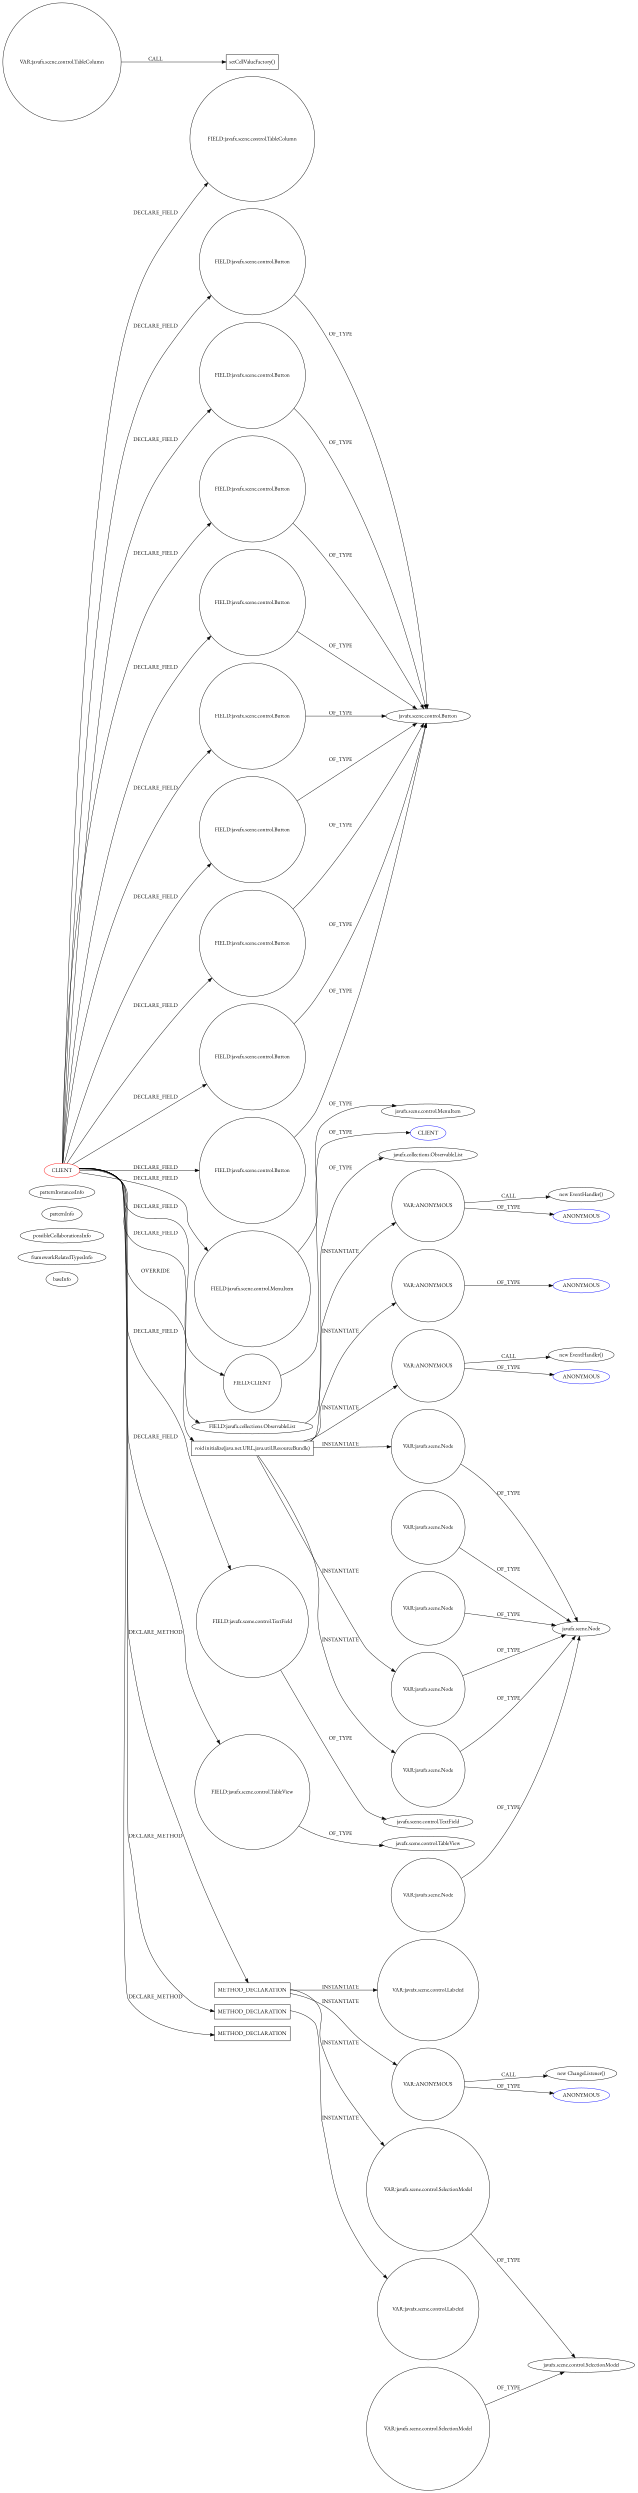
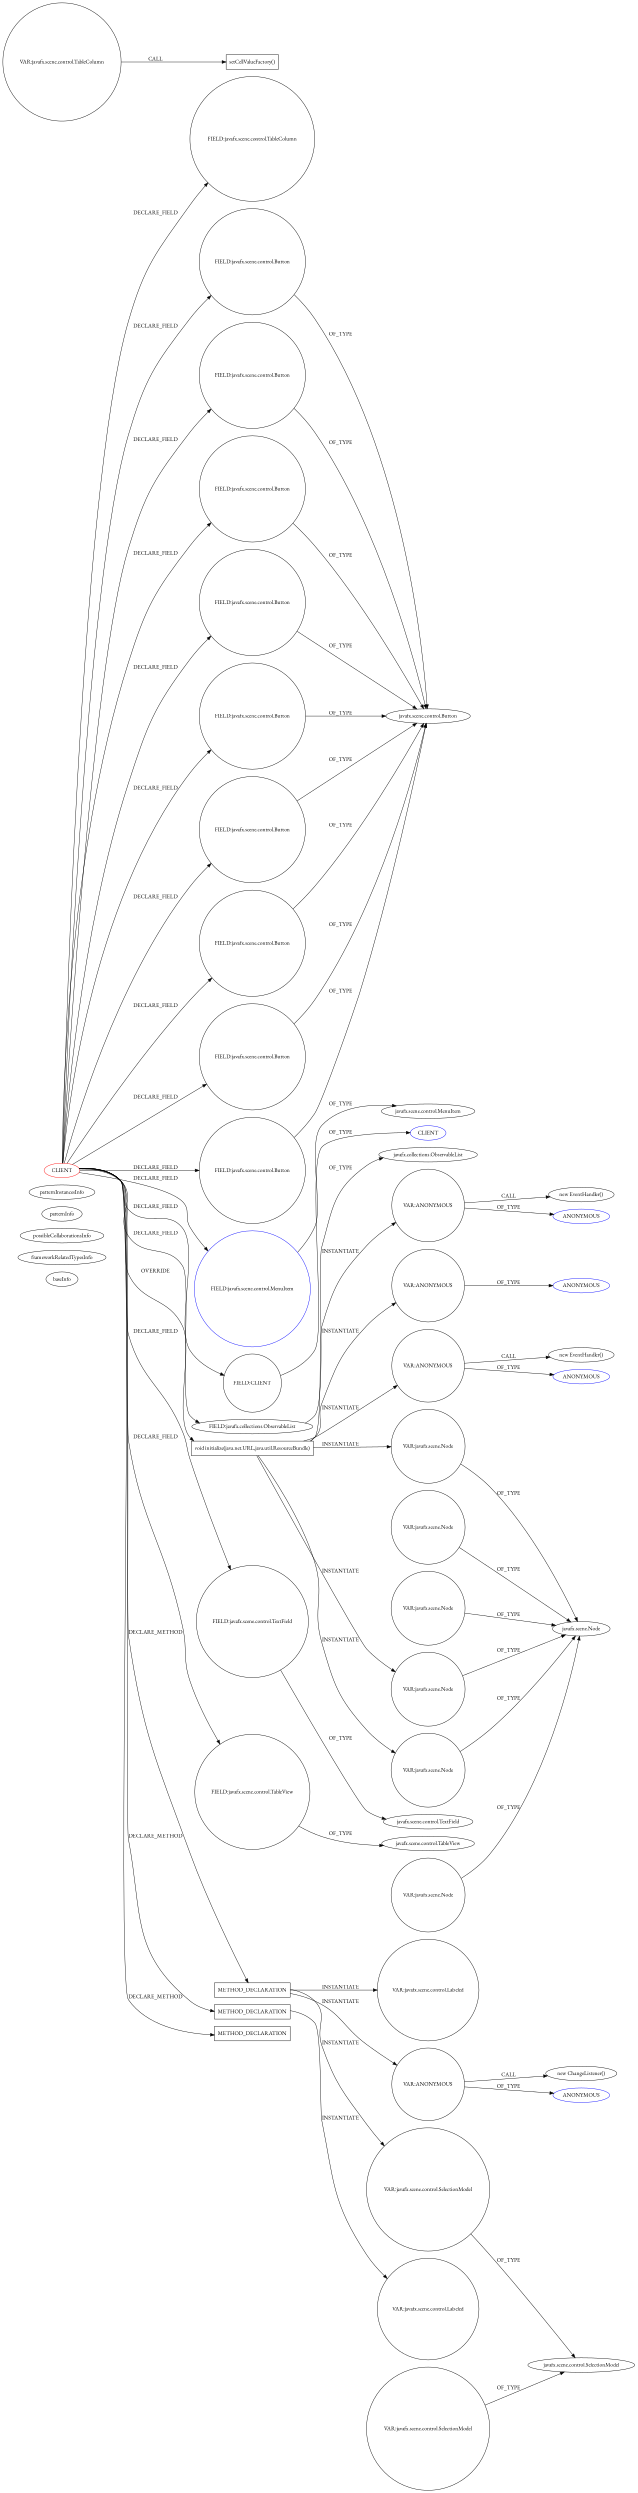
node "FIELD:javafx.scene.control.MenuItem": color black -> blue
